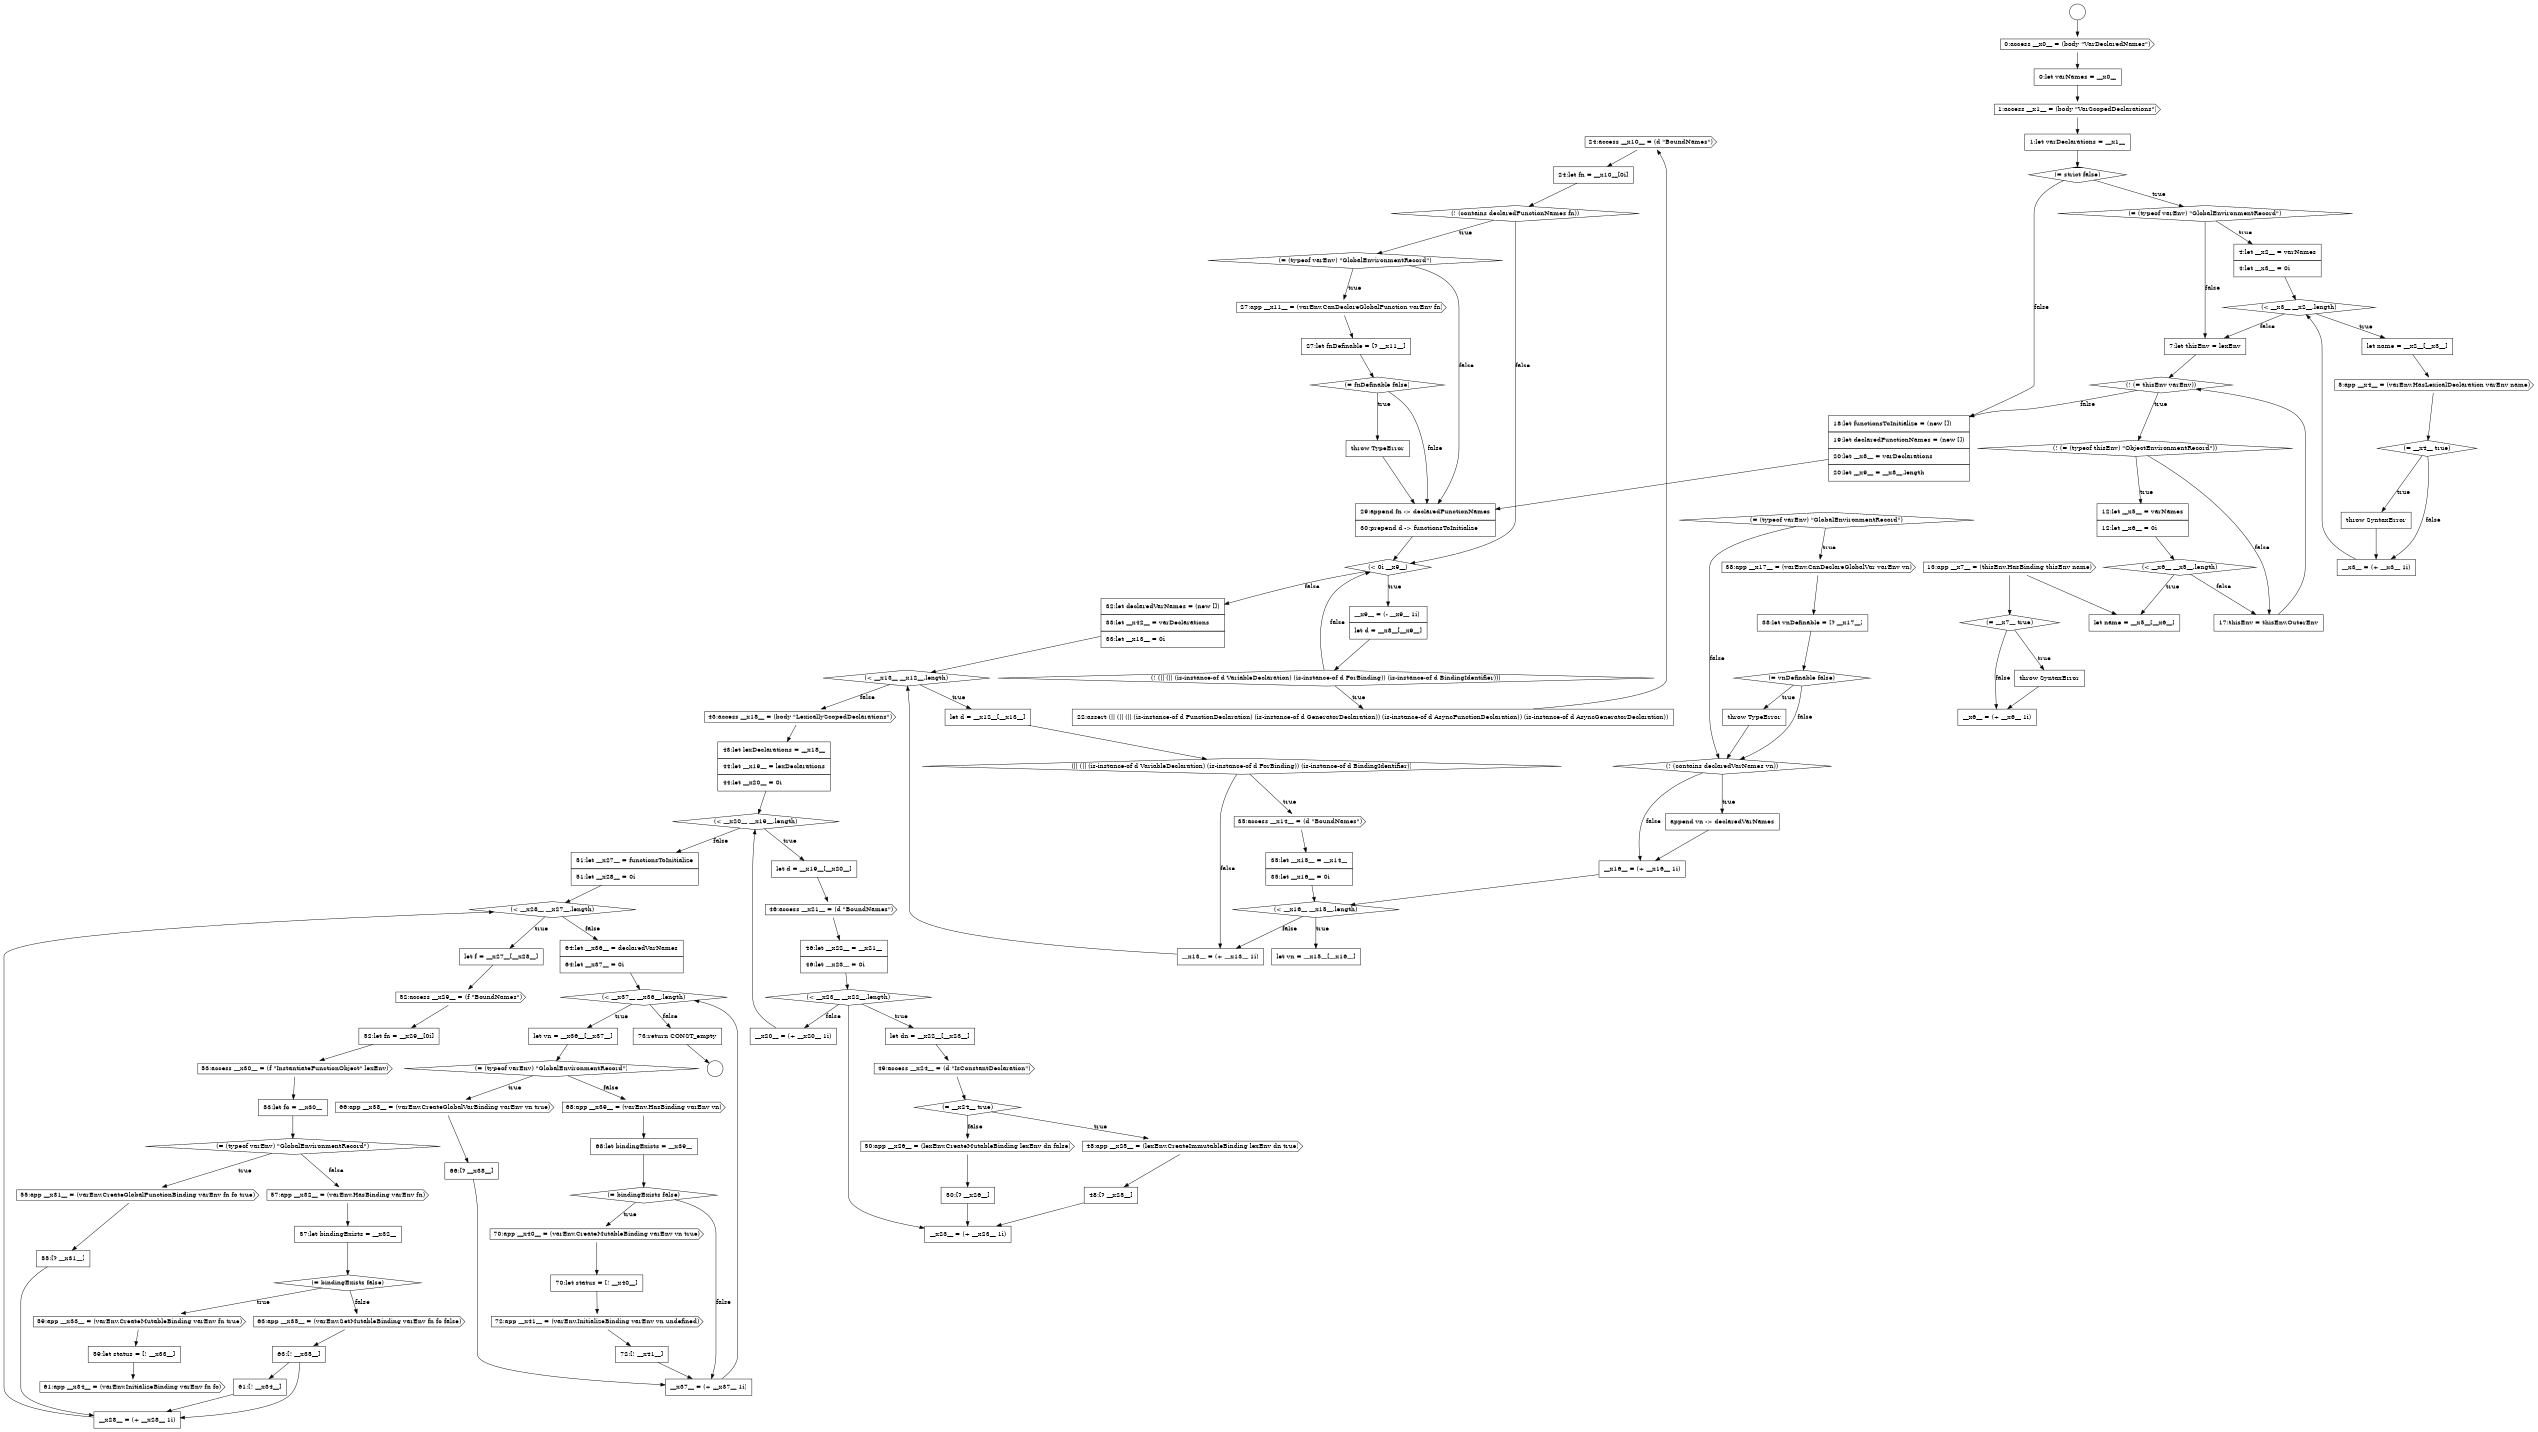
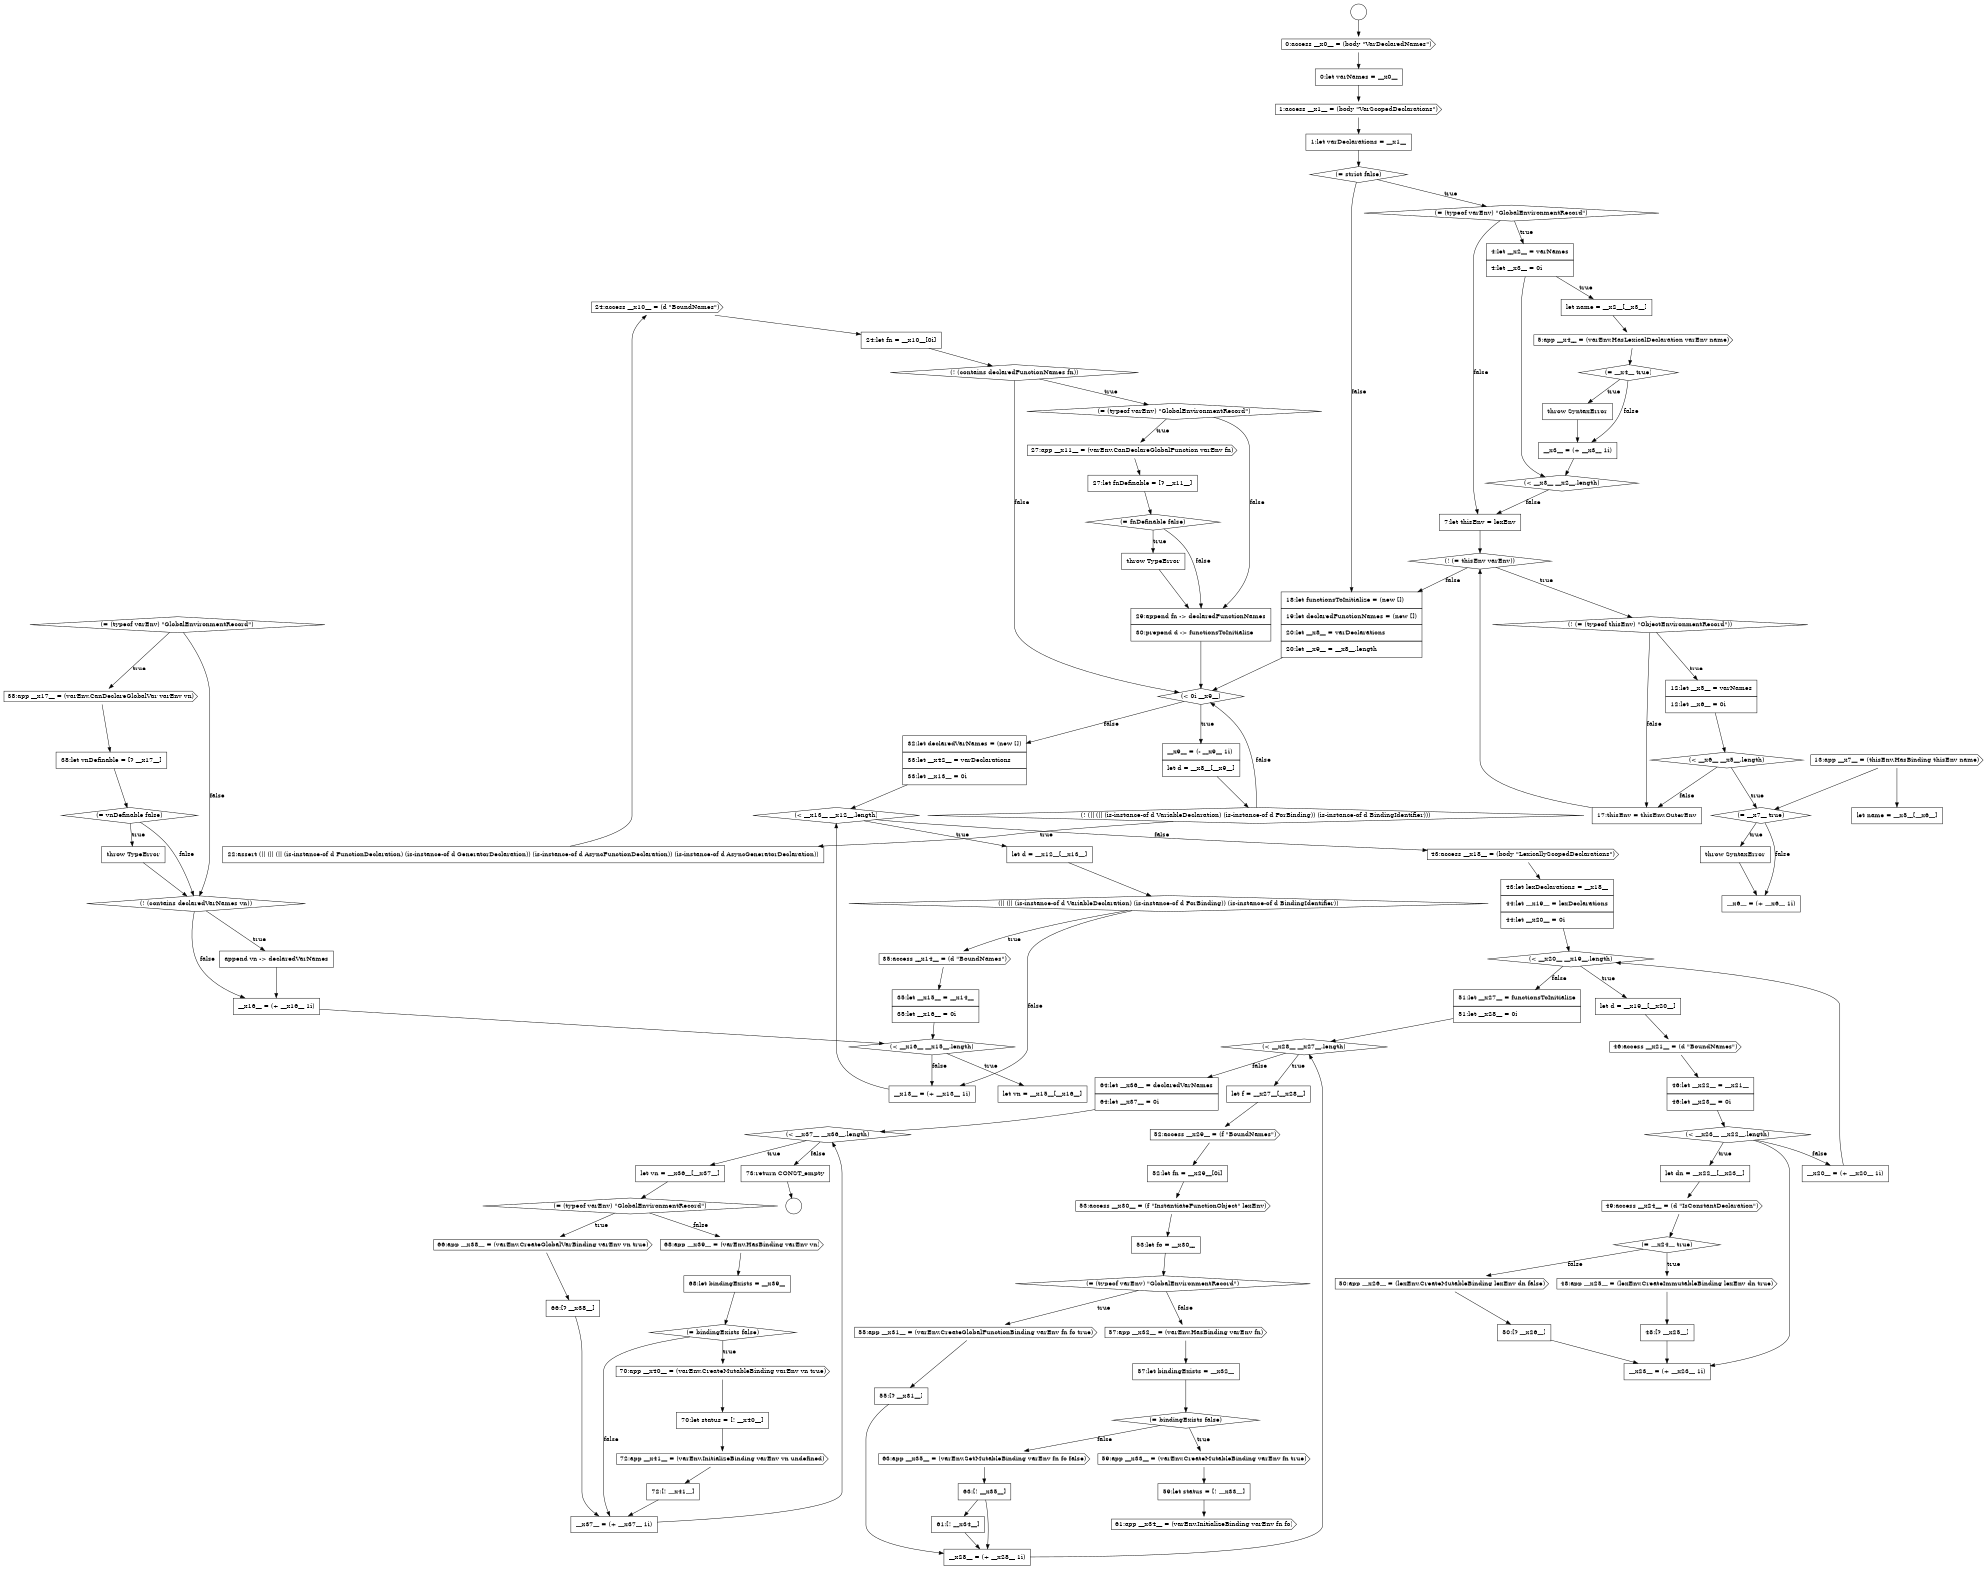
edge "(< __x3__ __x2__.length)" -> "let name = __x2__[__x3__]": now "4:let __x2__ = varNames" -> "let name = __x2__[__x3__]"
edge "18:let functionsToInitialize = (new [])" -> "29:append fn -> declaredFunctionNames": now "18:let functionsToInitialize = (new [])" -> "(< 0i __x9__)"
edge "(< __x6__ __x5__.length)" -> "let name = __x5__[__x6__]": now "(< __x6__ __x5__.length)" -> "(= __x7__ true)"
